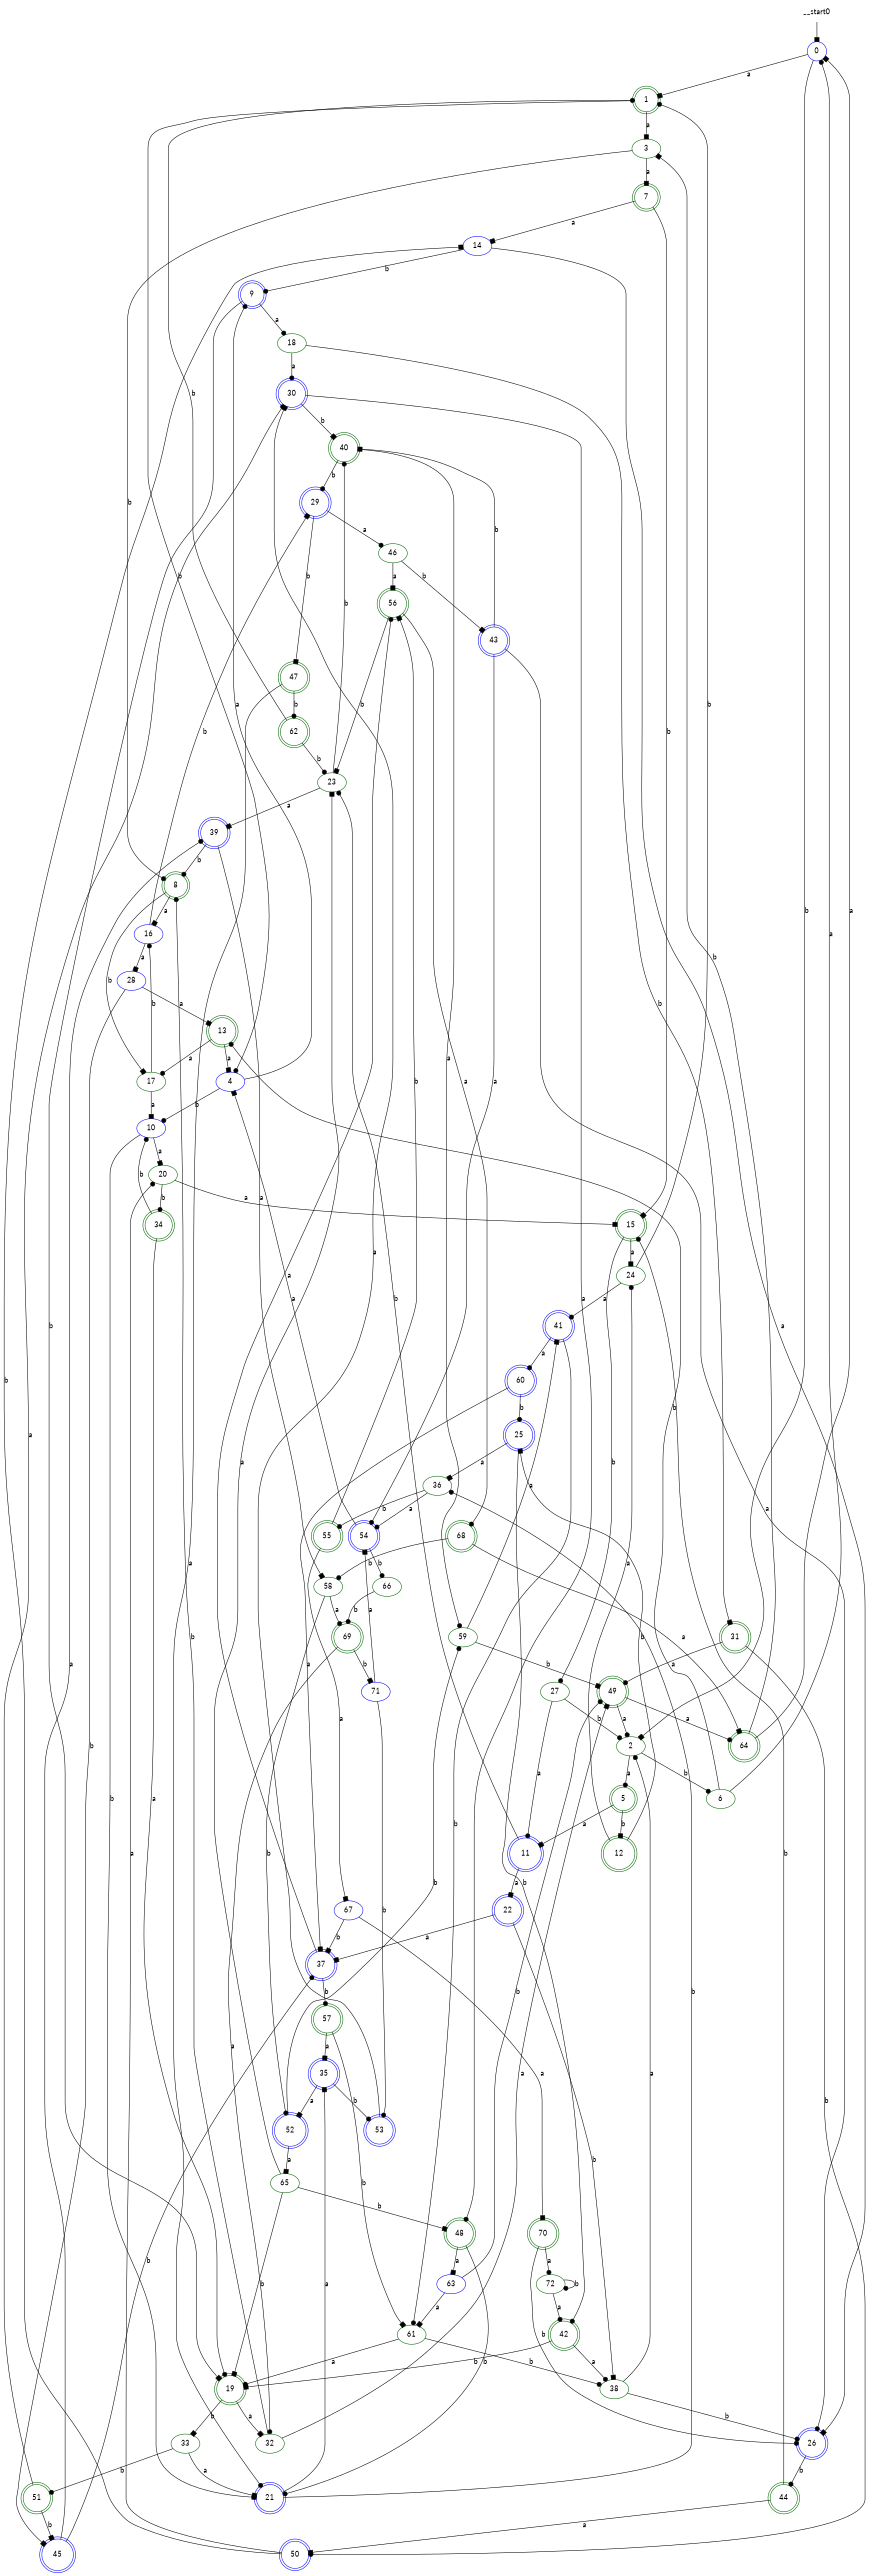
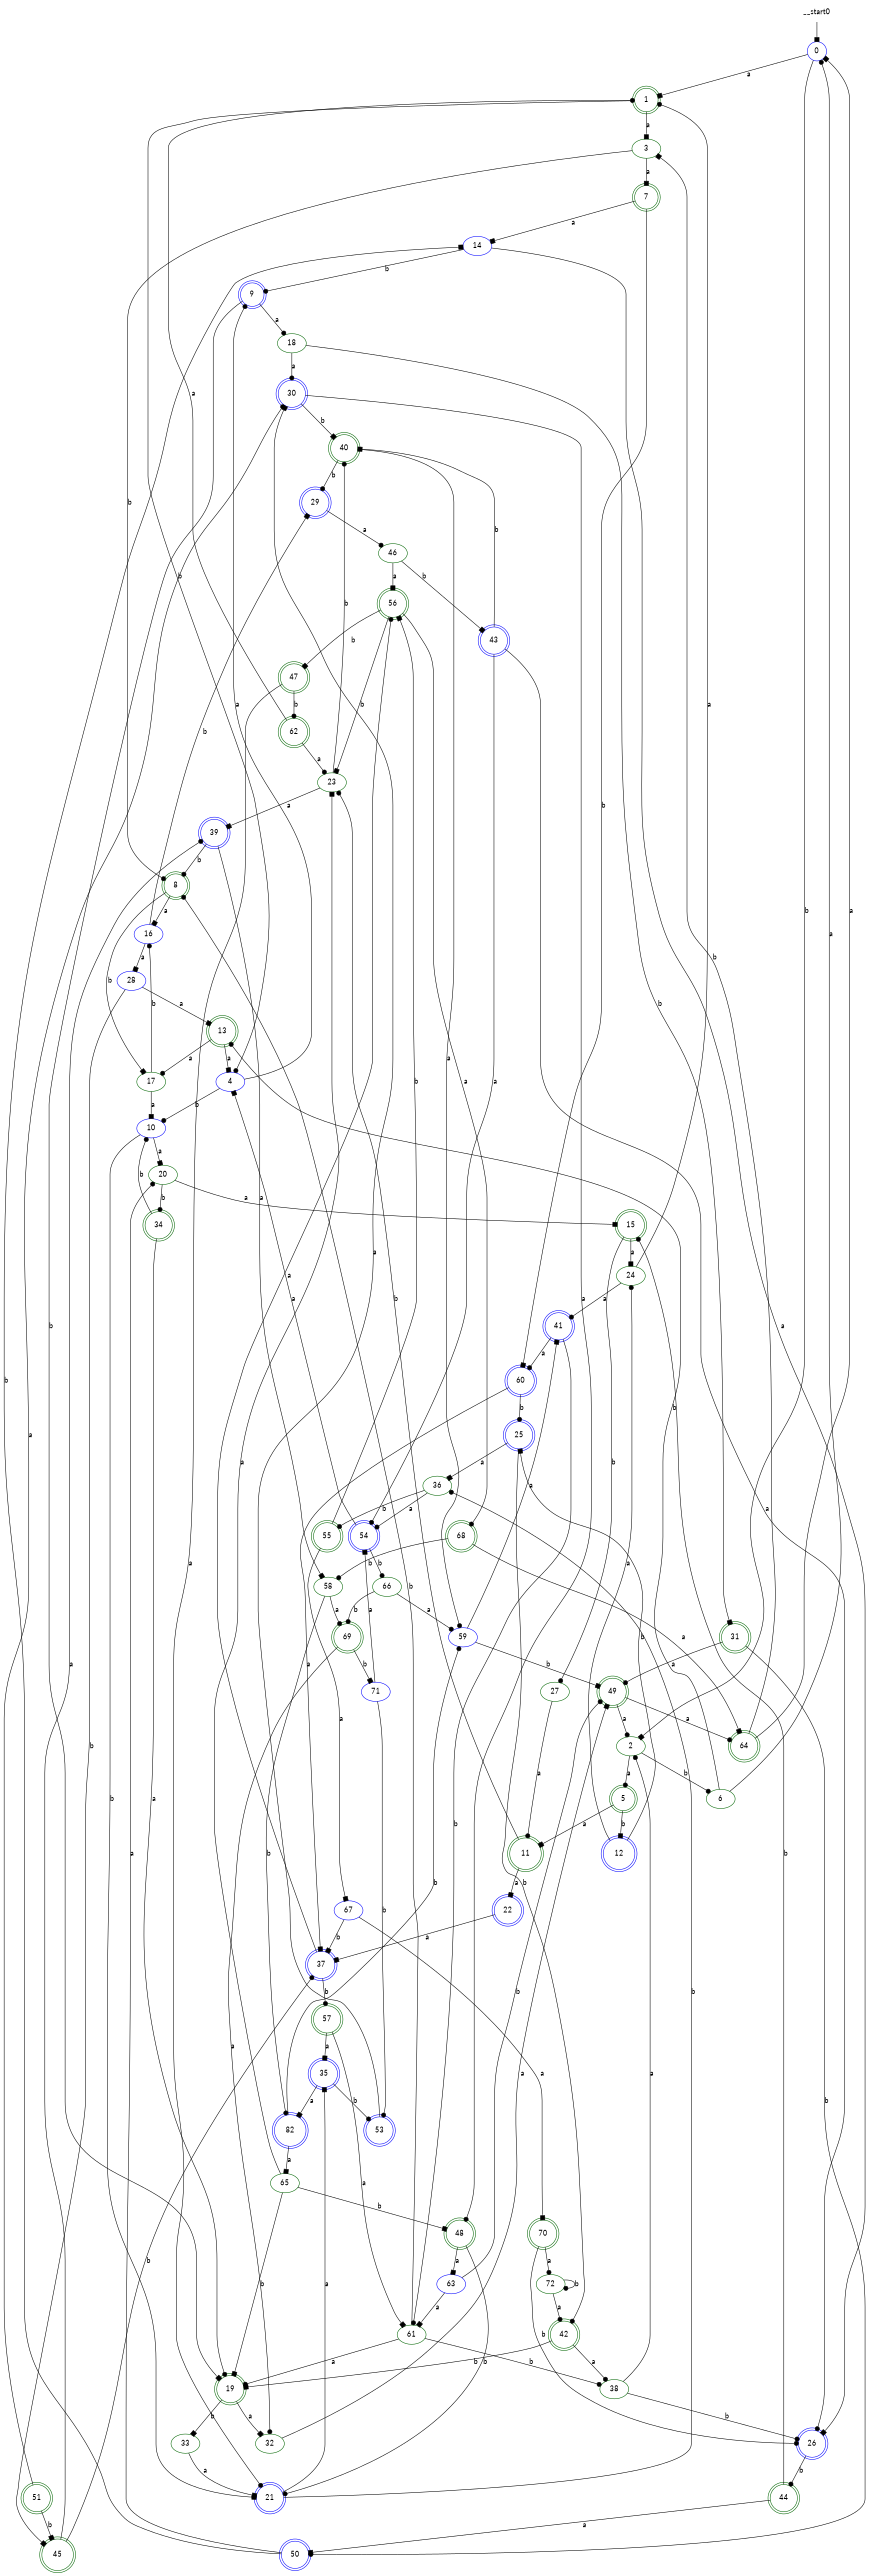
edge "62" -> "1": label "b" -> "a"
edge "29" -> "47": now "56" -> "47"
edge "24" -> "1": label "b" -> "a"
edge "7" -> "15": now "7" -> "60"
edge "62" -> "23": label "b" -> "a"
edge "66" -> "59": added, label "a"
node "59": color darkgreen -> blue
edge "32" -> "8": now "61" -> "8"
edge "27" -> "2": removed, label "b"
node "11": color blue -> darkgreen
node "12": color darkgreen -> blue
node "52": label "52" -> "82"
edge "22" -> "38": removed, label "b"
edge "57" -> "61": label "b" -> "a"
edge "33" -> "51": removed, label "b"
node "45": color blue -> darkgreen
